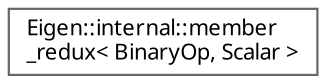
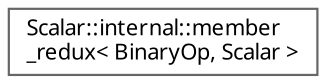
node "Eigen::internal::member _redux< BinaryOp, Scalar >": label "Eigen::internal::member _redux< BinaryOp, Scalar >" -> "Scalar::internal::member _redux< BinaryOp, Scalar >"
